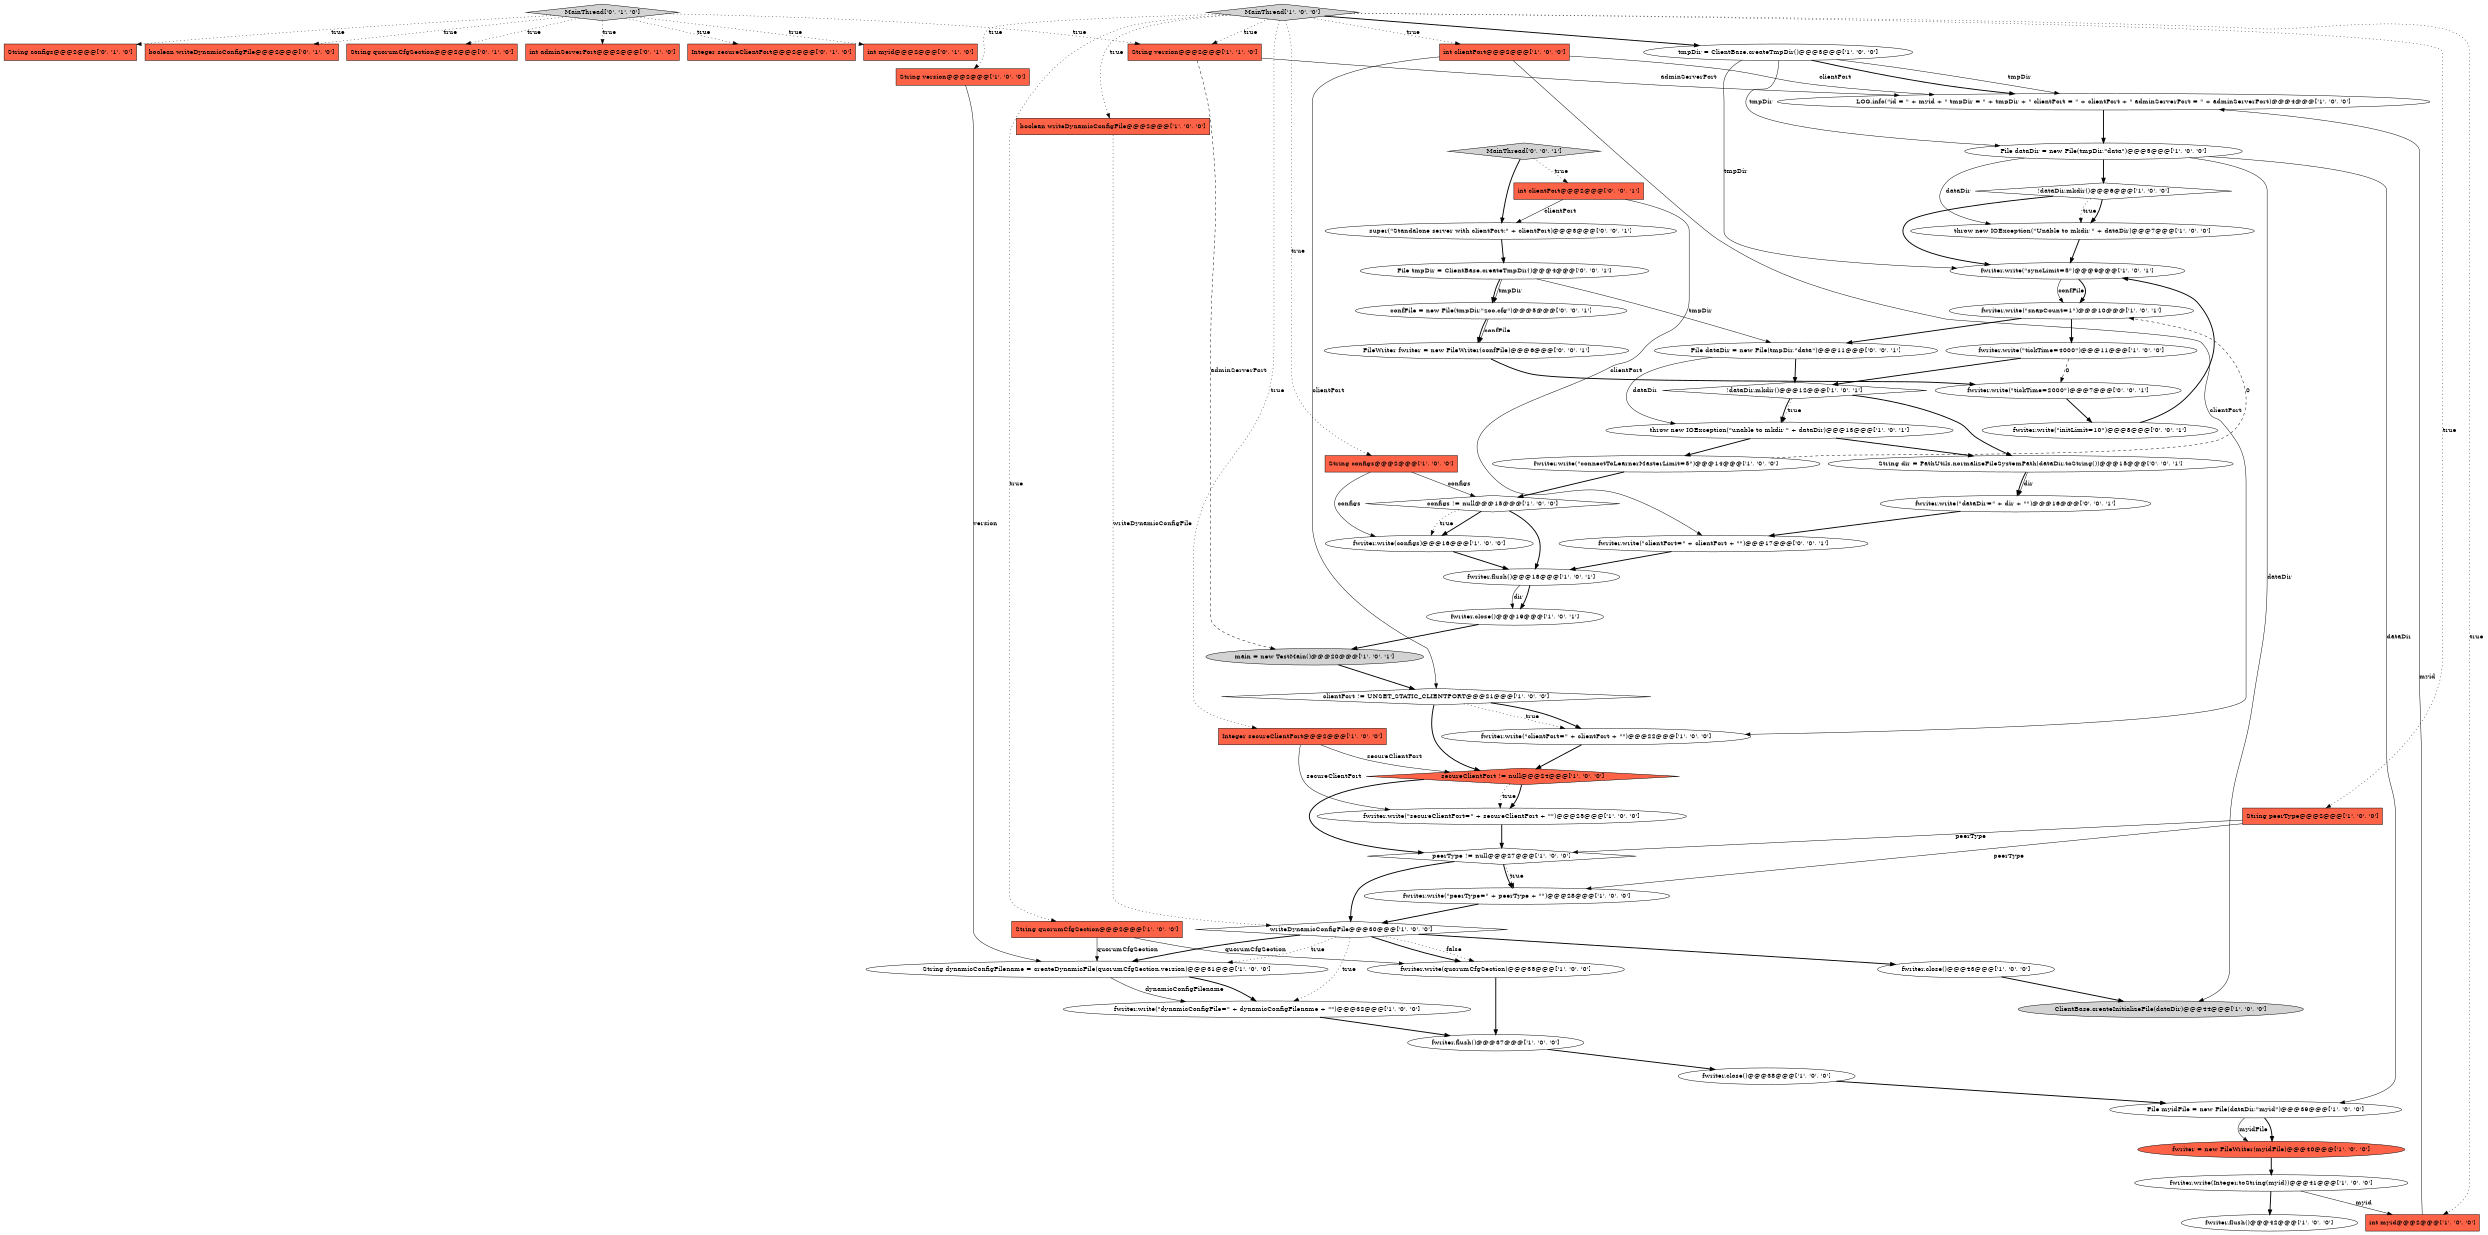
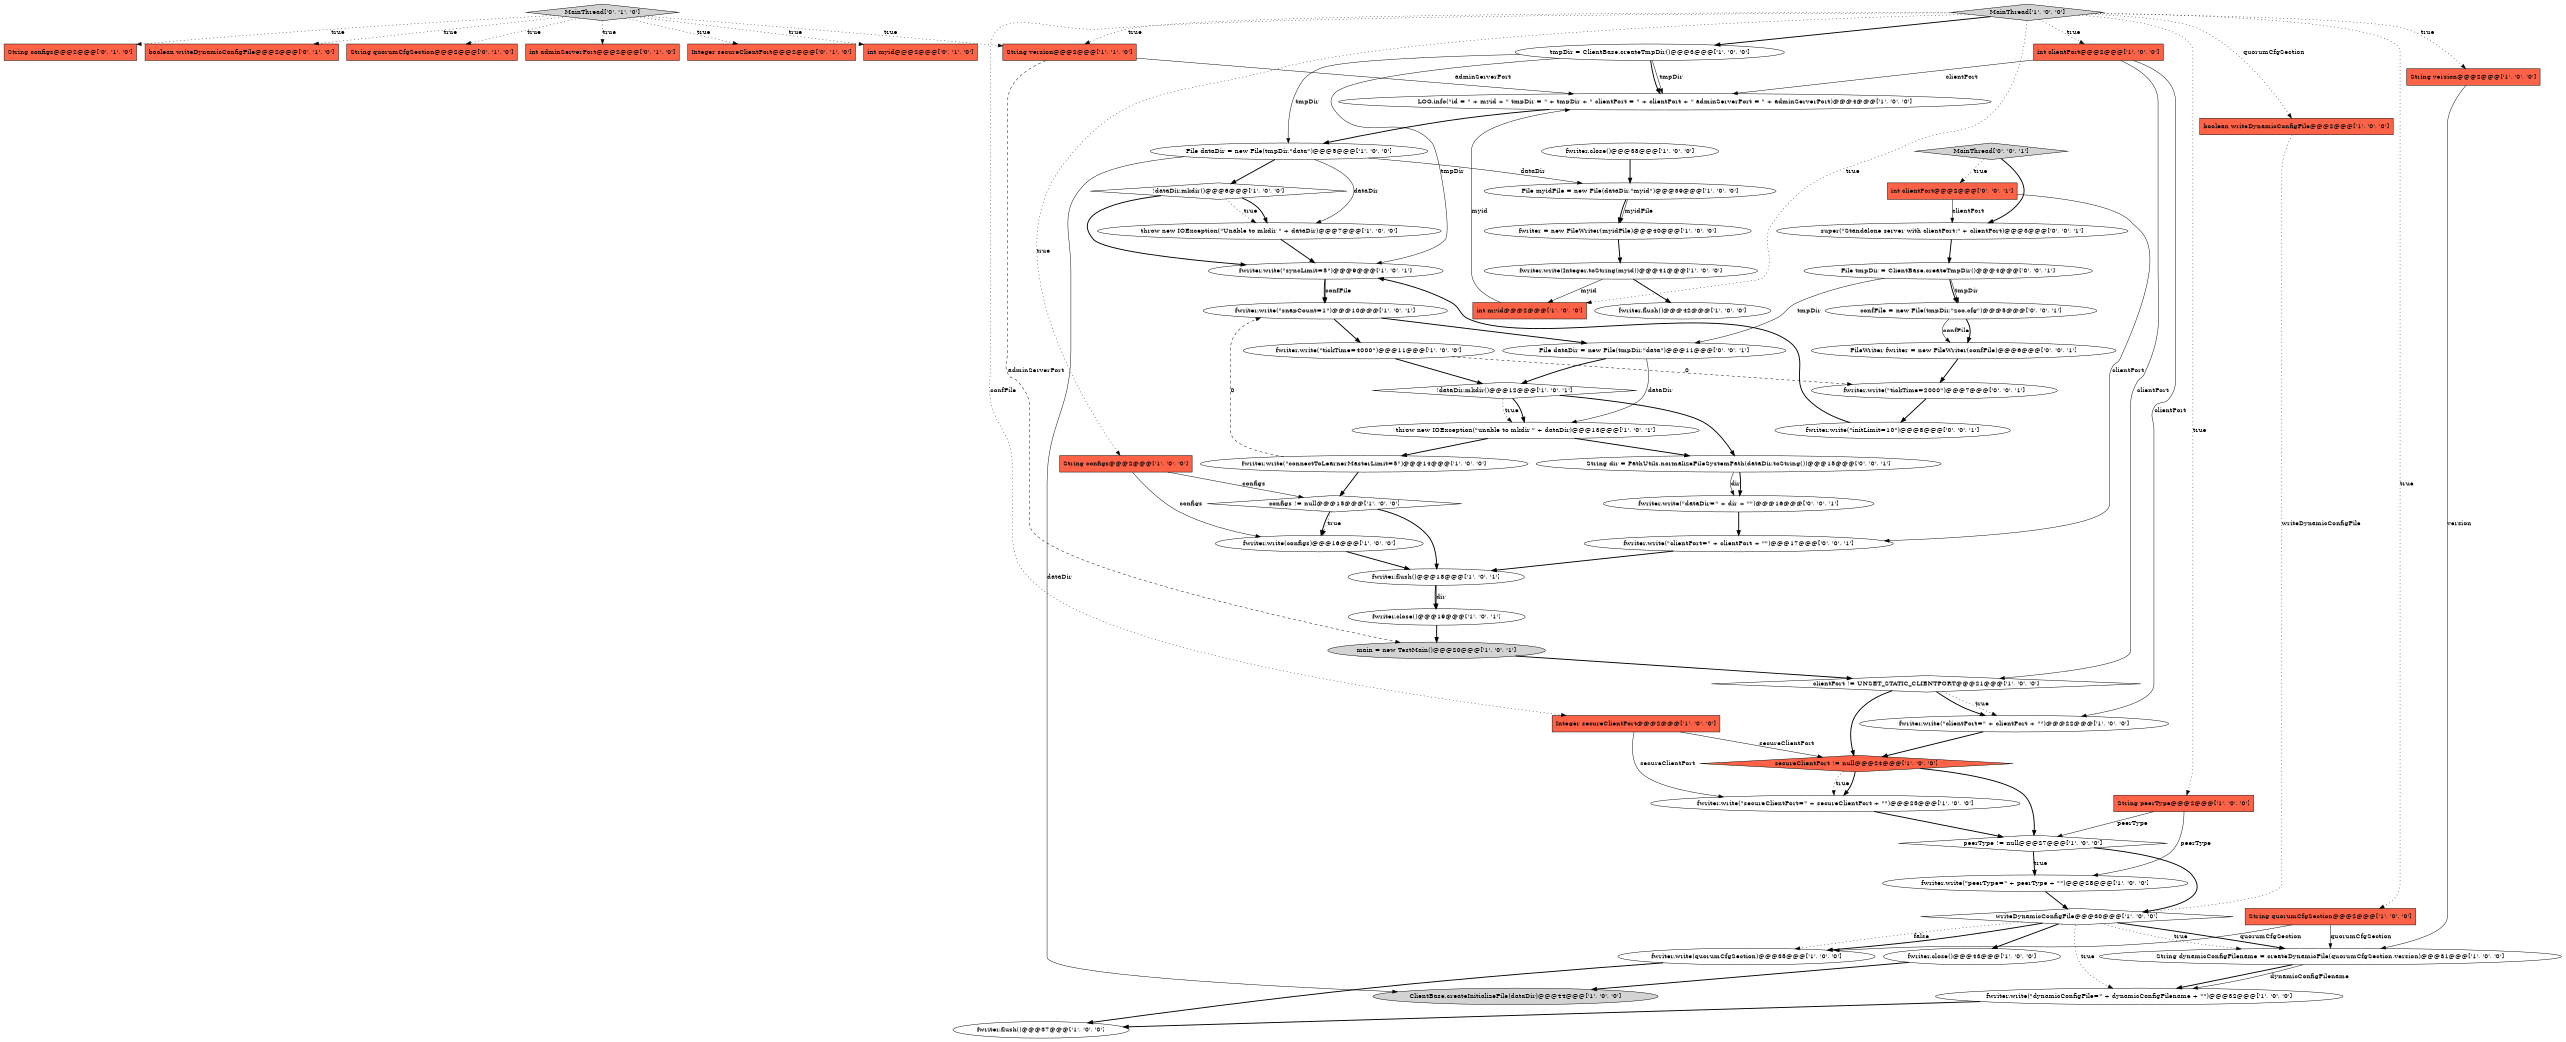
edge "MainThread['1', '0', '0']" -> "boolean writeDynamicConfigFile@@@2@@@['1', '0', '0']": label "true" -> "quorumCfgSection"
edge "MainThread['1', '0', '0']" -> "Integer secureClientPort@@@2@@@['1', '0', '0']": label "true" -> "confFile"
edge "fwriter.flush()@@@37@@@['1', '0', '0']" -> "fwriter.close()@@@38@@@['1', '0', '0']": removed
node "fwriter = new FileWriter(myidFile)@@@40@@@['1', '0', '0']": fillcolor tomato -> white
